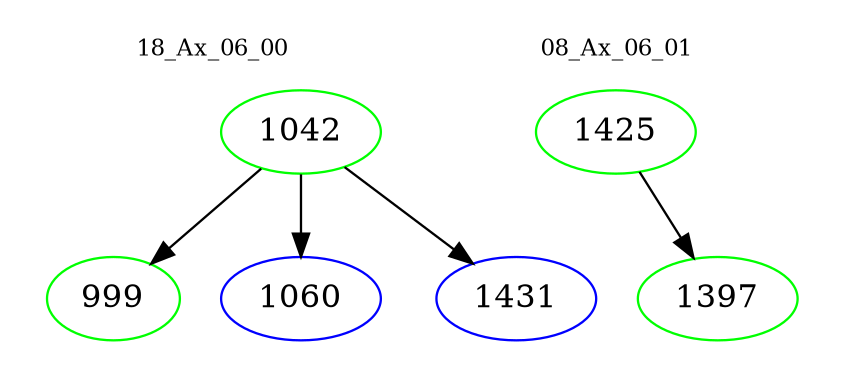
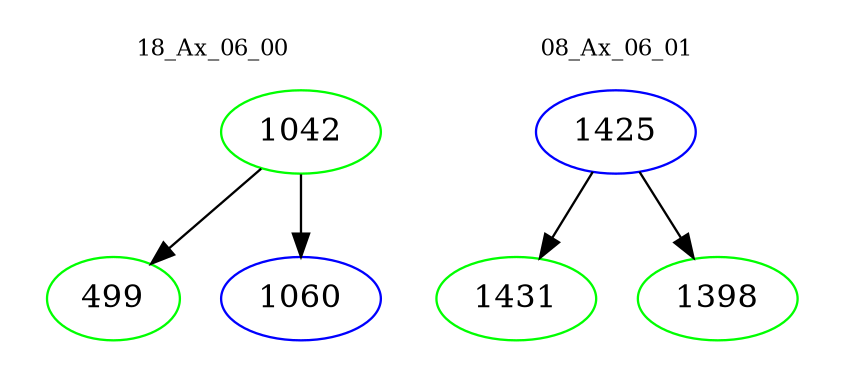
node "1425": color green -> blue
edge "1042" -> "1431": now "1425" -> "1431"
node "999": label "999" -> "499"
node "1431": color blue -> green
node "1397": label "1397" -> "1398"
